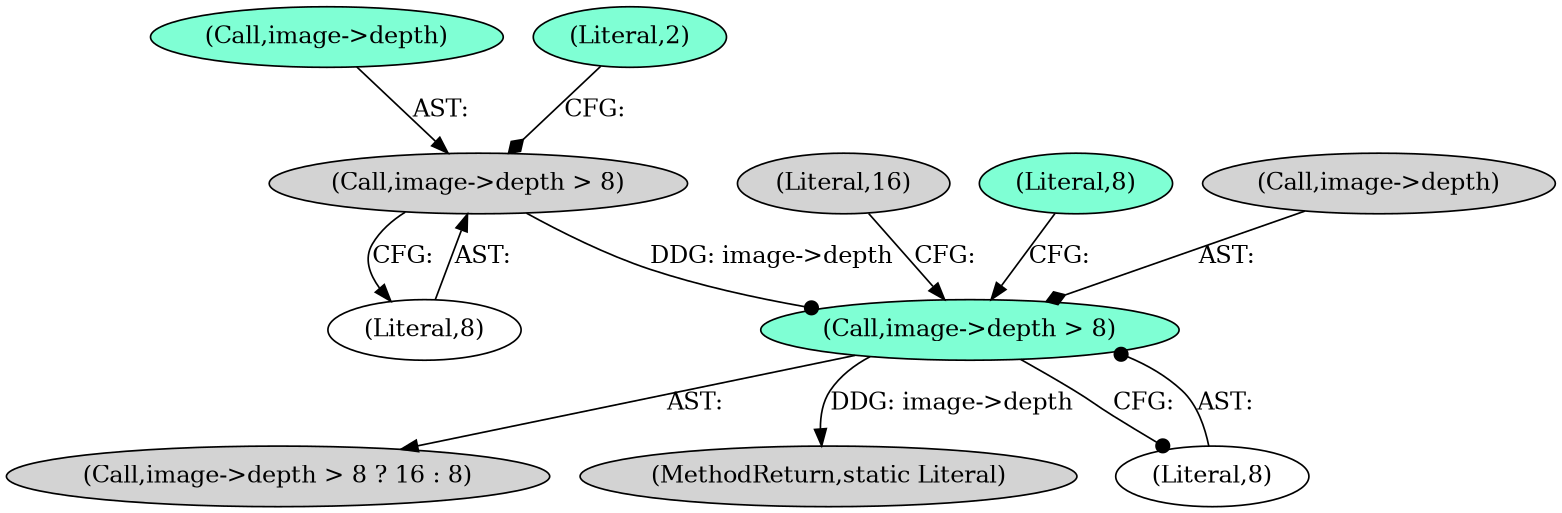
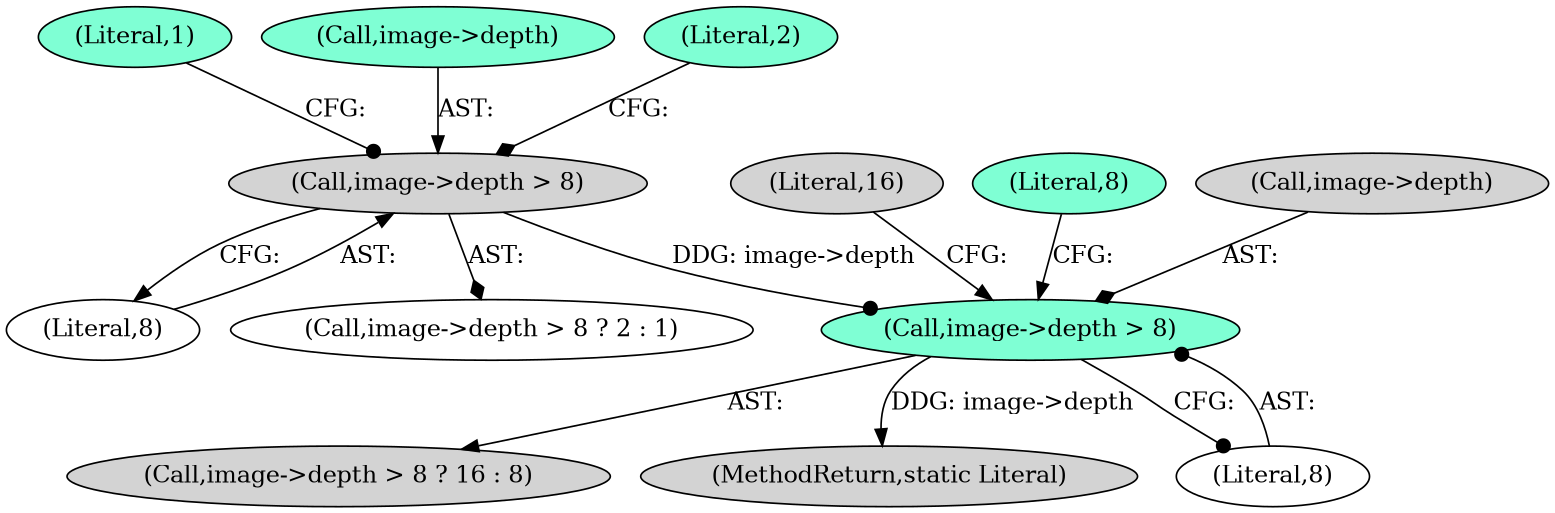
node "(Literal,1)": added
node "(Call,image->depth > 8 ? 2 : 1)": added
